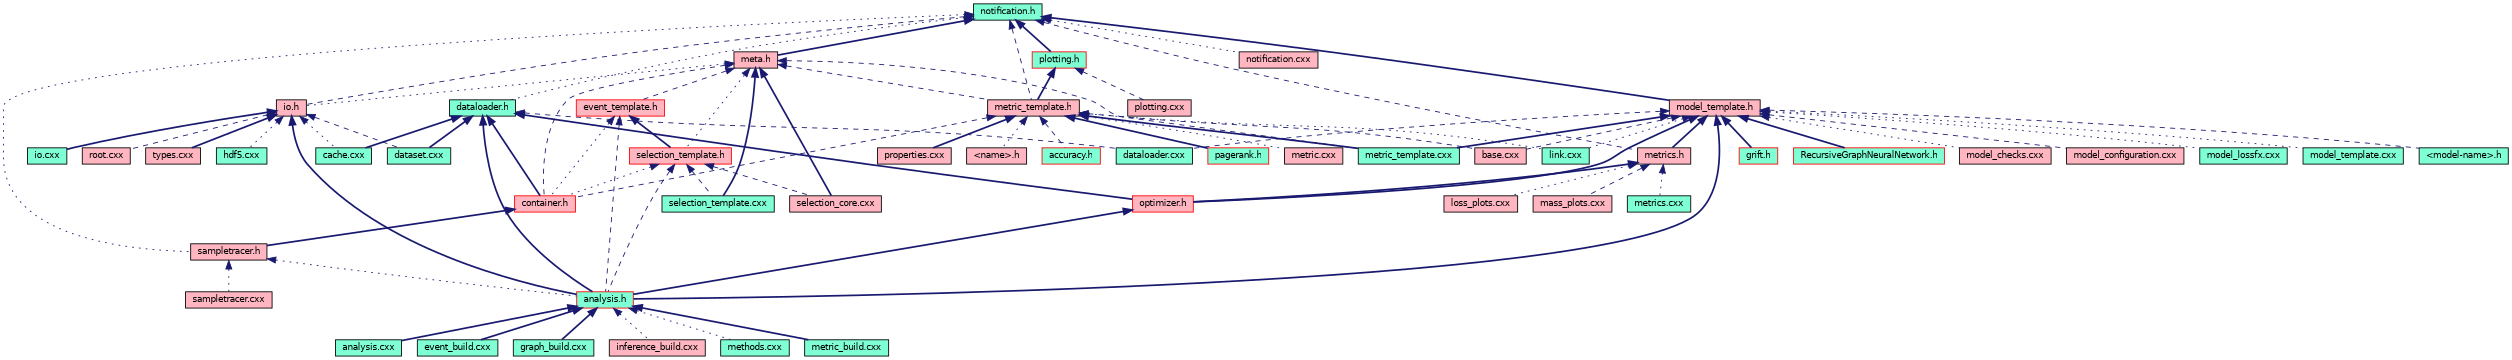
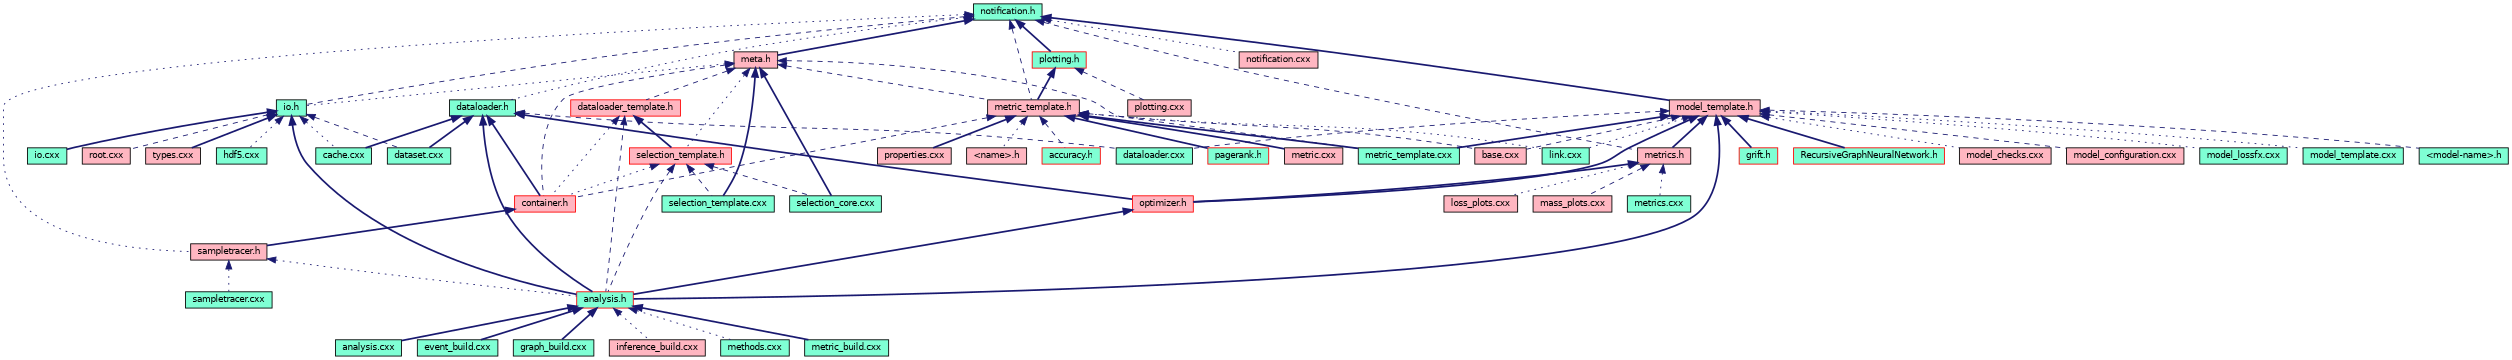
node "io.h": fillcolor lightpink -> aquamarine
node "event_template.h": label "event_template.h" -> "dataloader_template.h"
edge "metric.cxx" -> "metric_template.h": style dotted -> bold
node "selection_core.cxx": fillcolor lightpink -> aquamarine
node "sampletracer.cxx": fillcolor lightpink -> aquamarine
